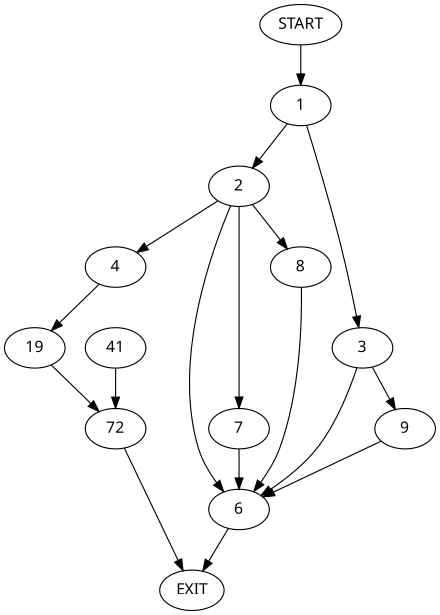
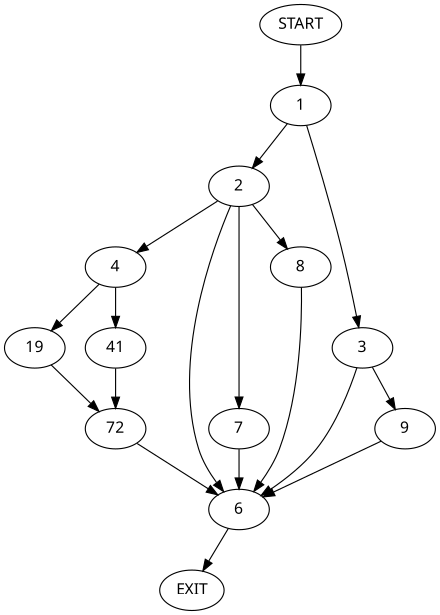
edge "4" -> "41": added
edge "72" -> "EXIT": now "72" -> "6"
